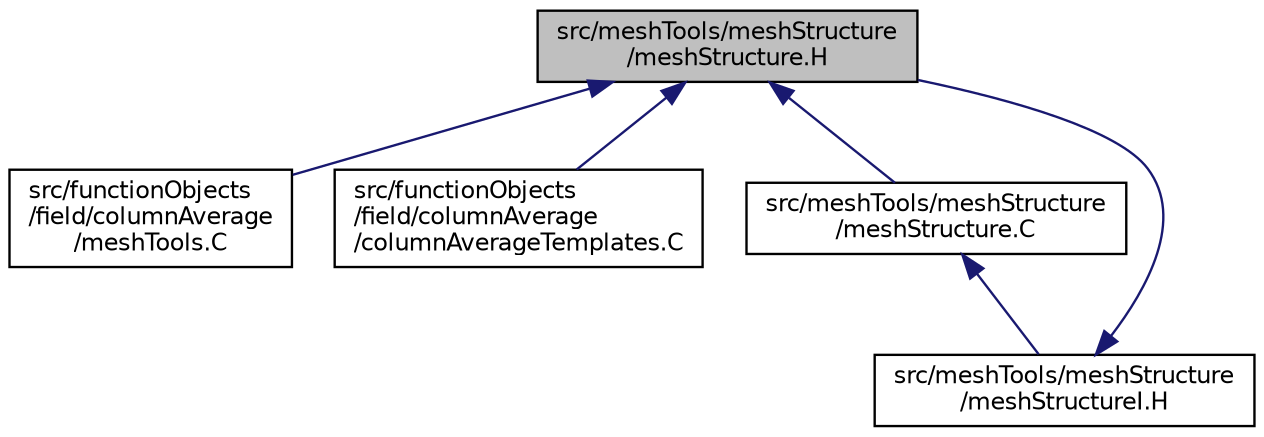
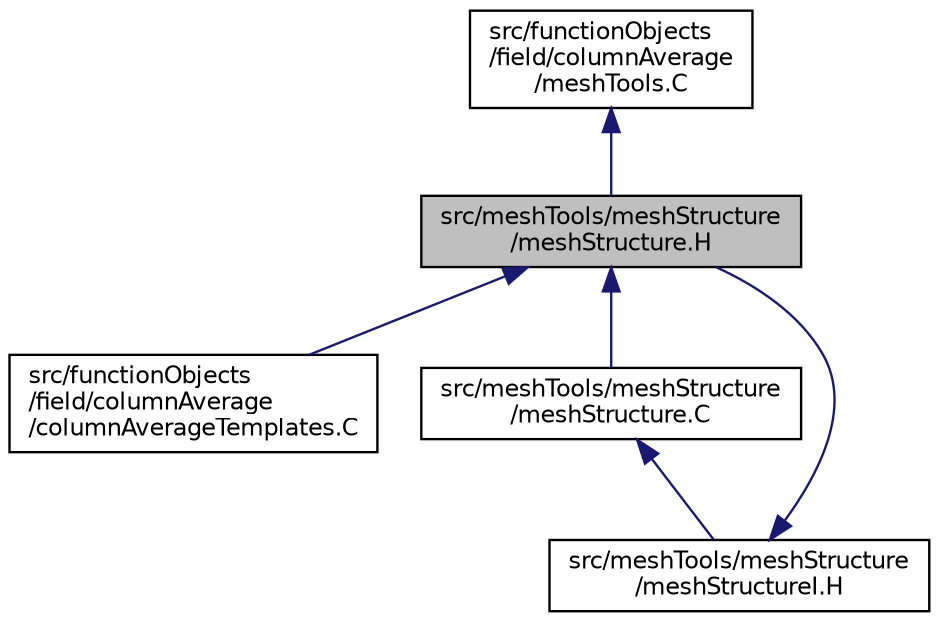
edge "src/functionObjects /field/columnAverage /meshTools.C" -> "src/meshTools/meshStructure /meshStructure.H": reversed
